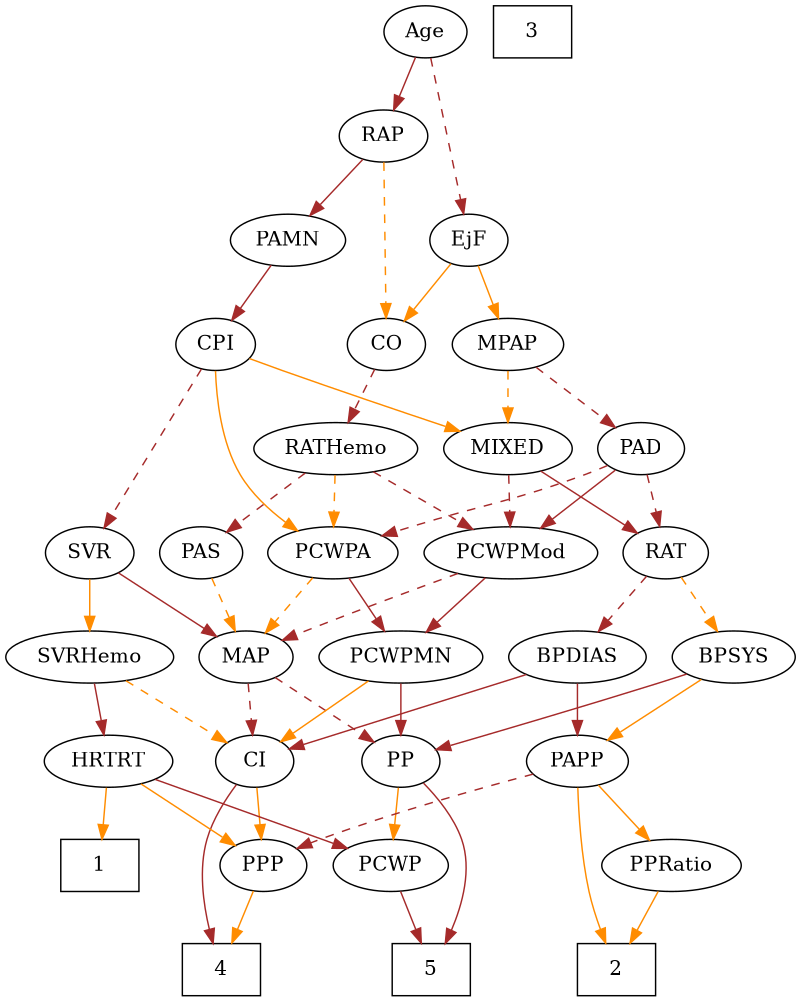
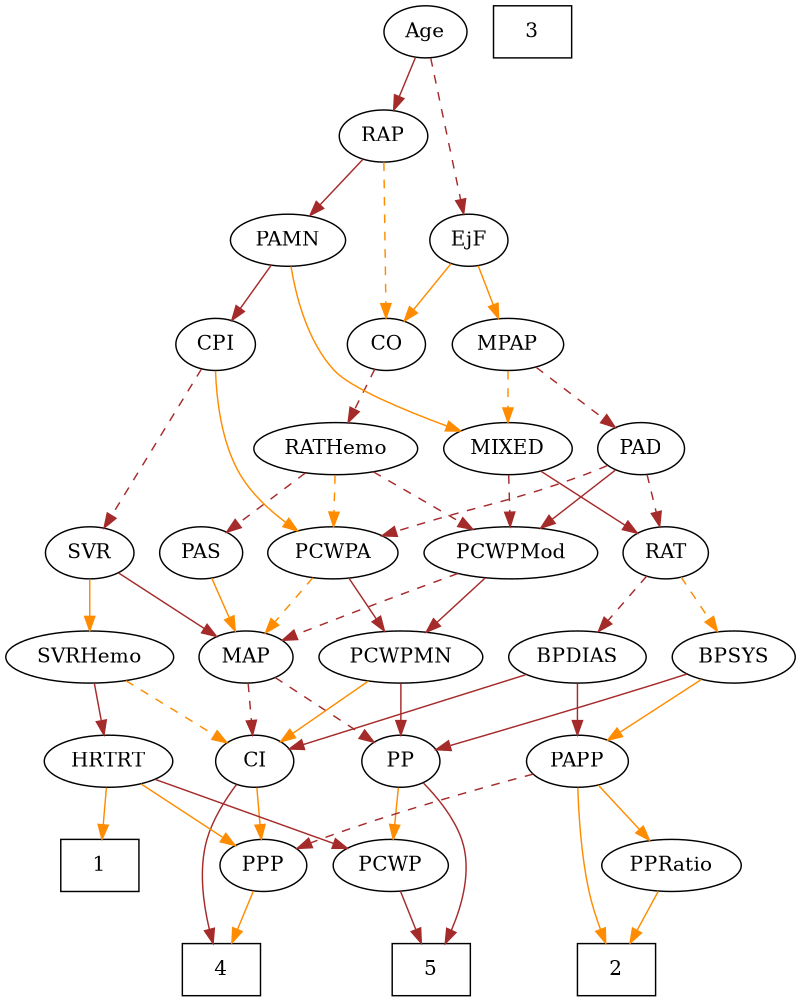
edge "CPI" -> "MIXED": now "PAMN" -> "MIXED"
edge "PAS" -> "MAP": style dashed -> solid
